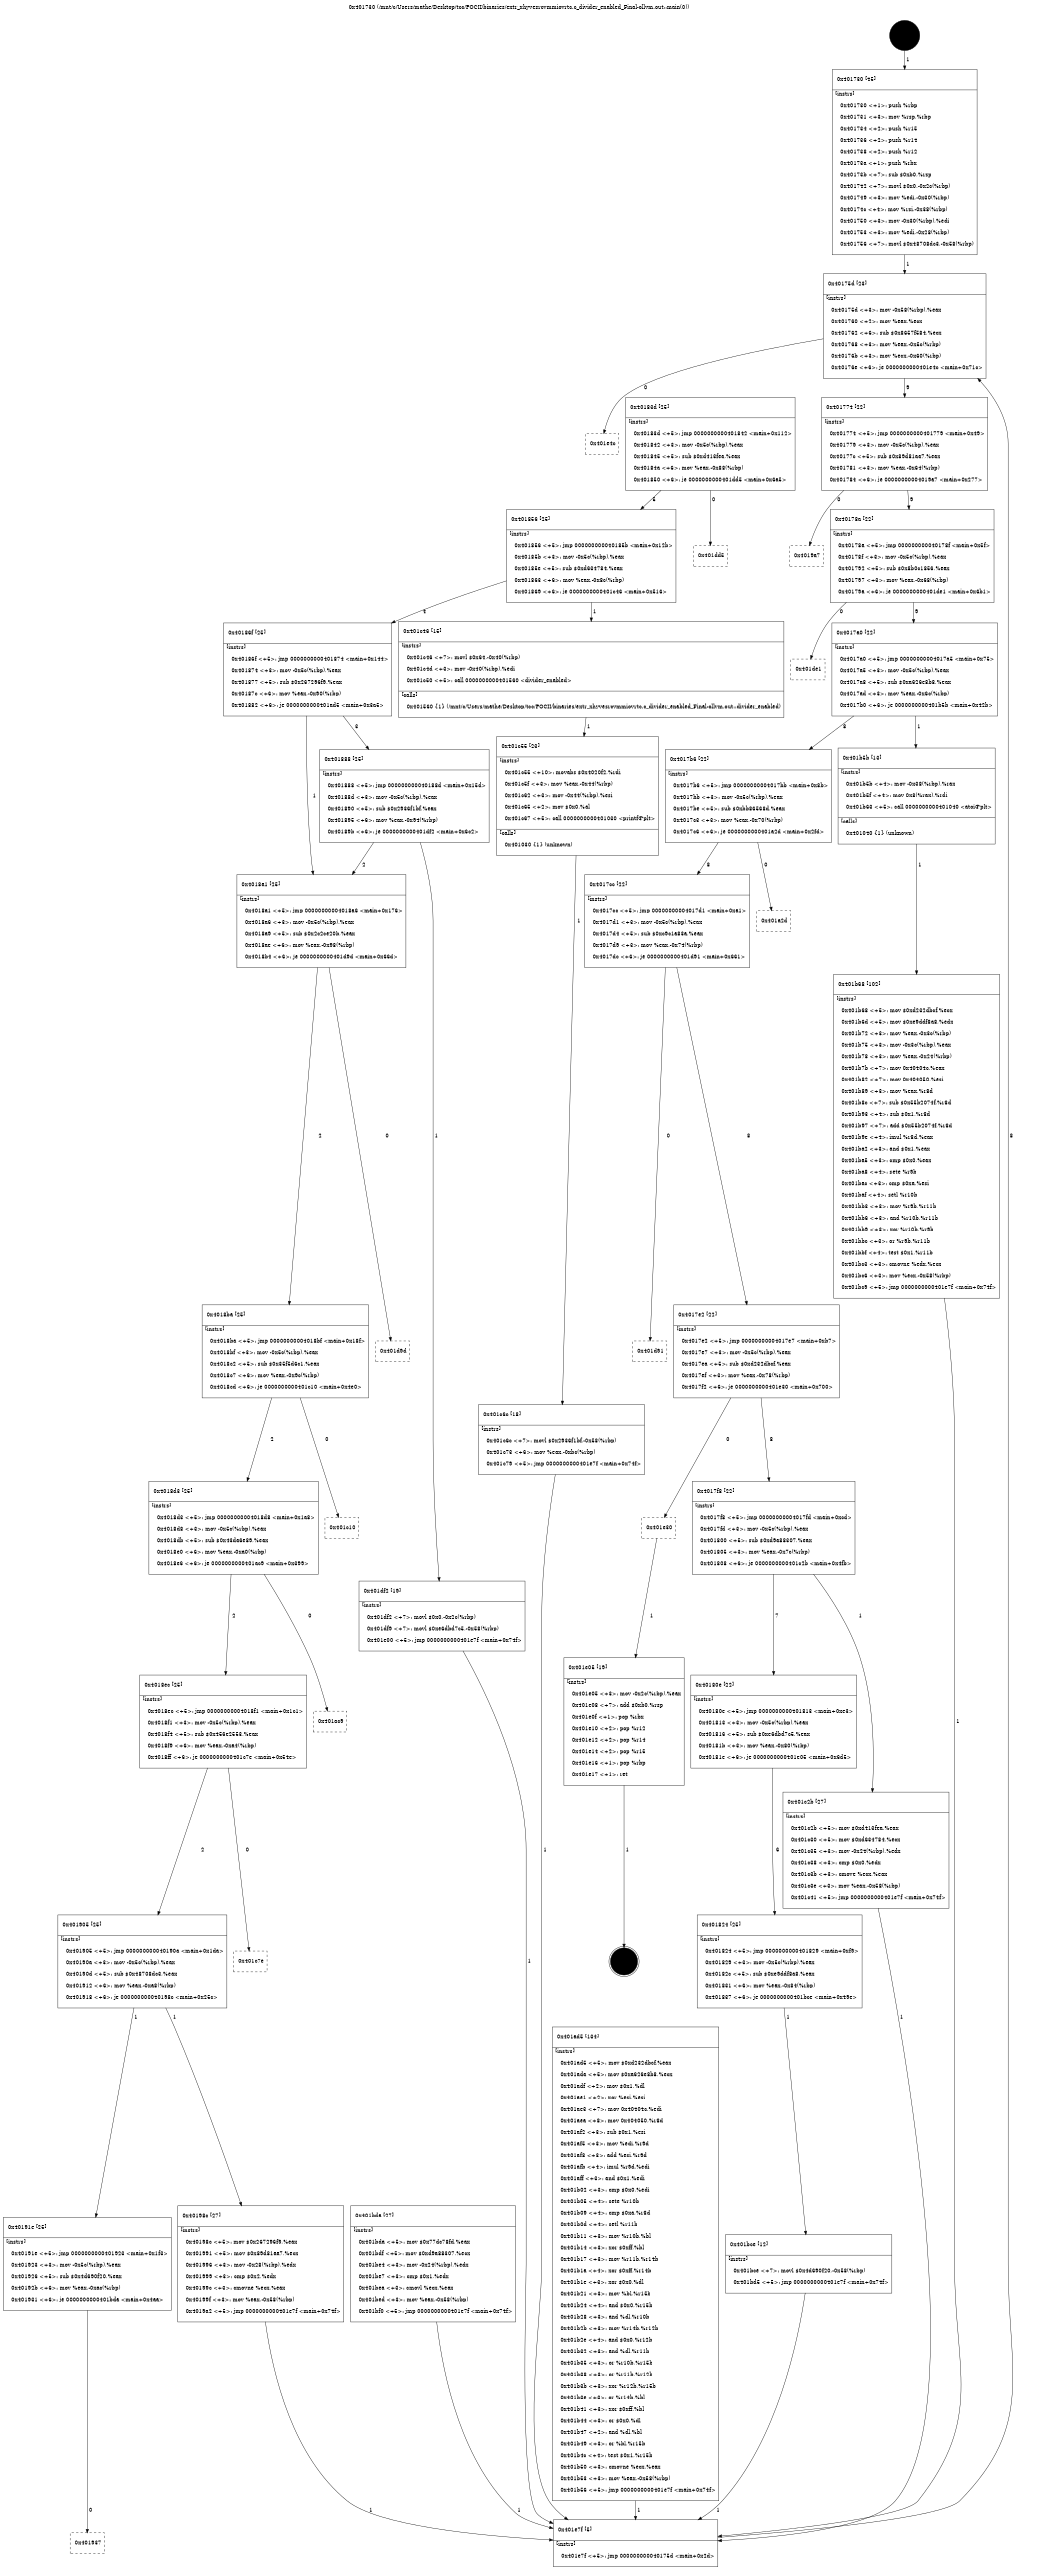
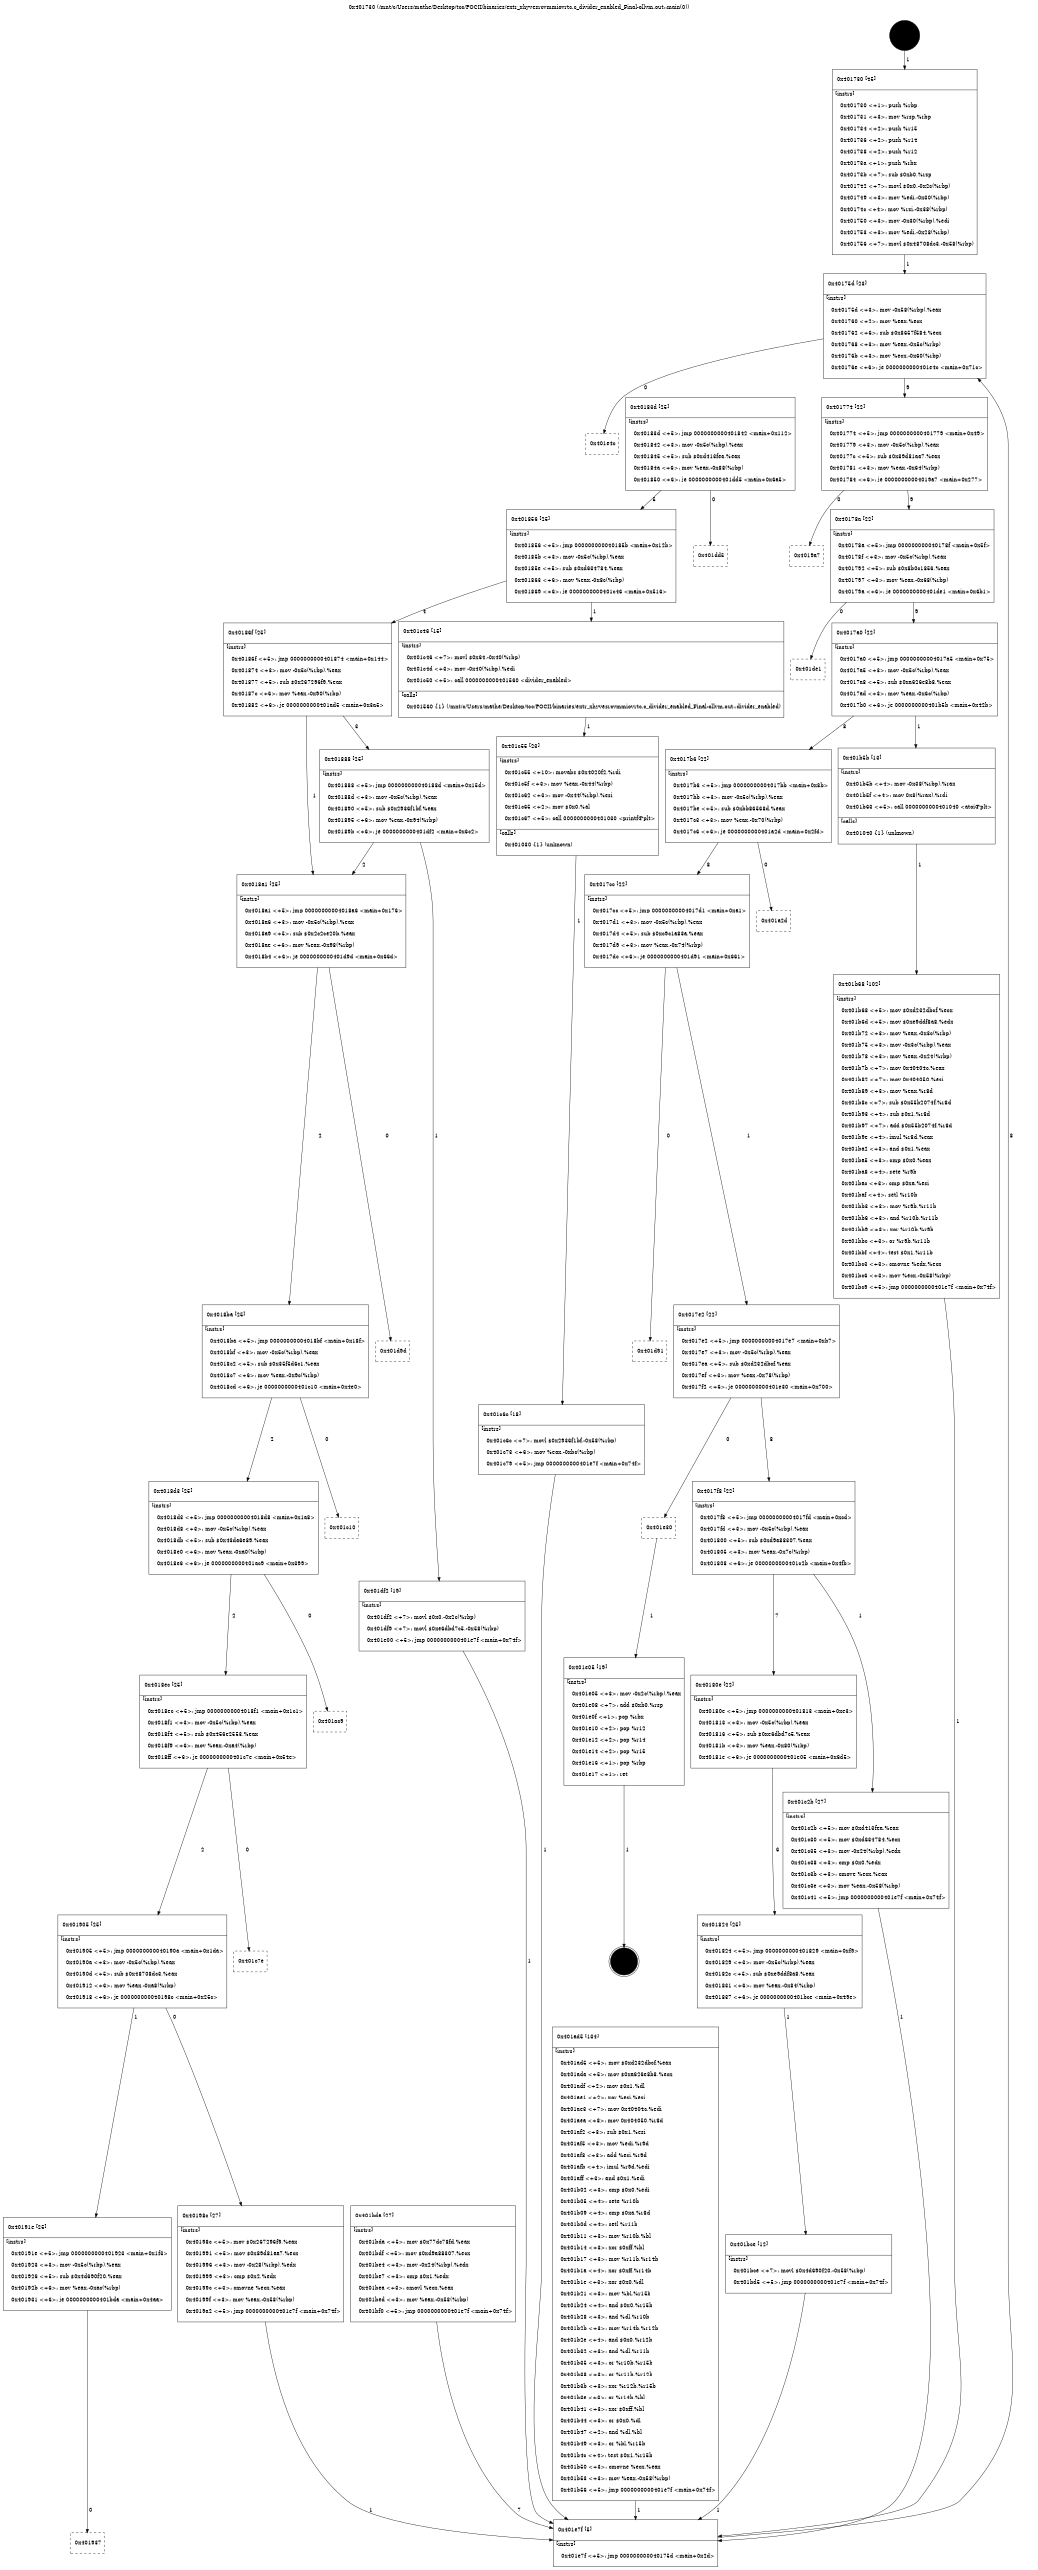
edge "0x4017cc [22]" -> "0x4017e2 [22]": label " 8" -> " 1"
edge "0x401905 [25]" -> "0x40198c [27]": label " 1" -> " 0"
edge "0x401bda [27]" -> "0x401e7f [5]": label " 1" -> " 7"
